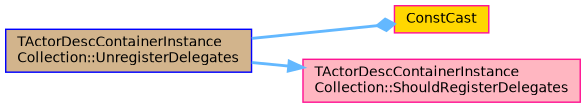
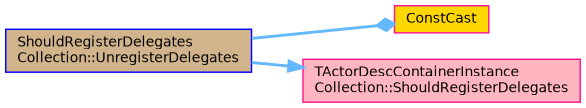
node "TActorDescContainerInstance Collection::UnregisterDelegates": label "TActorDescContainerInstance Collection::UnregisterDelegates" -> "ShouldRegisterDelegates Collection::UnregisterDelegates"
